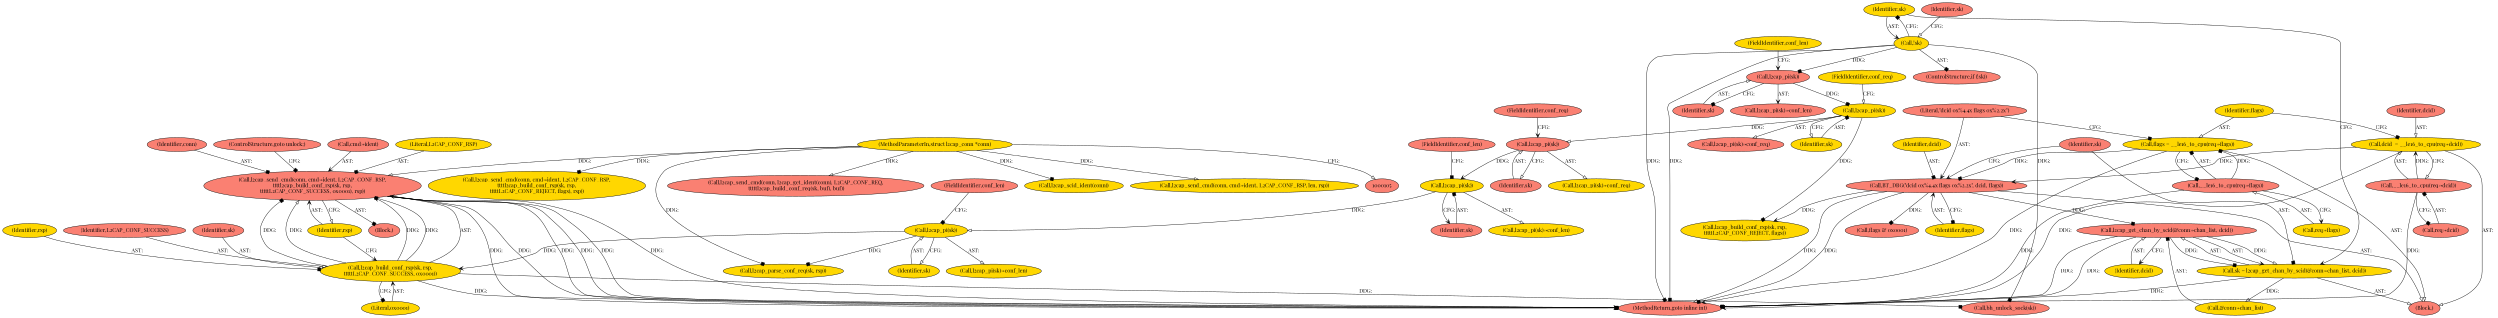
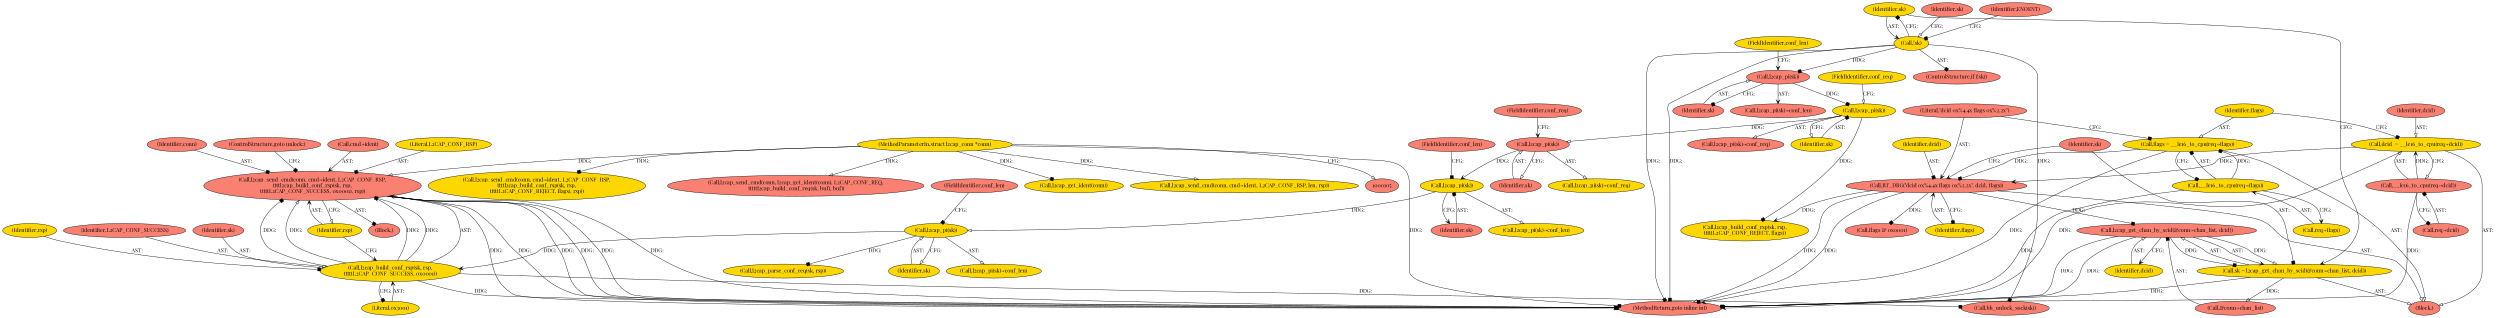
node "(Identifier,ENOENT)": added
edge "(MethodParameterIn,struct l2cap_conn *conn)" -> "(Call,l2cap_parse_conf_req(sk, rsp))": now "(MethodParameterIn,struct l2cap_conn *conn)" -> "(MethodReturn,goto inline int)"
node "(Call,l2cap_scid_ident(conn))": label "(Call,l2cap_scid_ident(conn))" -> "(Call,l2cap_get_ident(conn))"
node "(Call,__le16_to_cpu(req->flags))": fillcolor salmon -> gold
edge "(Call,req->flags)" -> "(Call,__le16_to_cpu(req->flags))": arrowhead onormal -> vee
node "(Literal,0x0001)": label "(Literal,0x0001)" -> "(Literal,0x3001)"
node "(Call,&conn->chan_list)": fillcolor gold -> salmon
